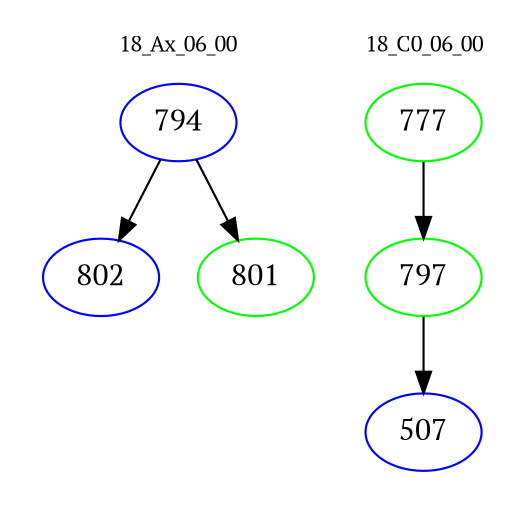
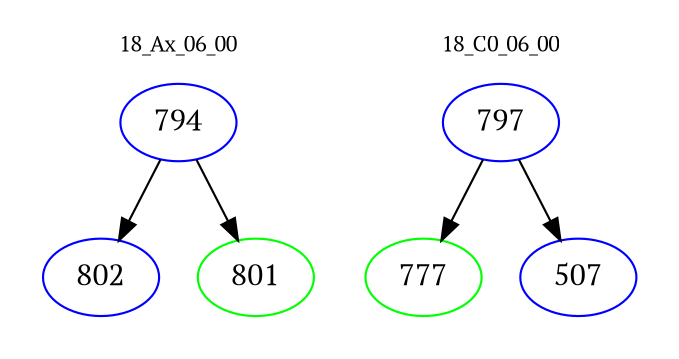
edge "777" -> "797": reversed
node "797": color green -> blue
